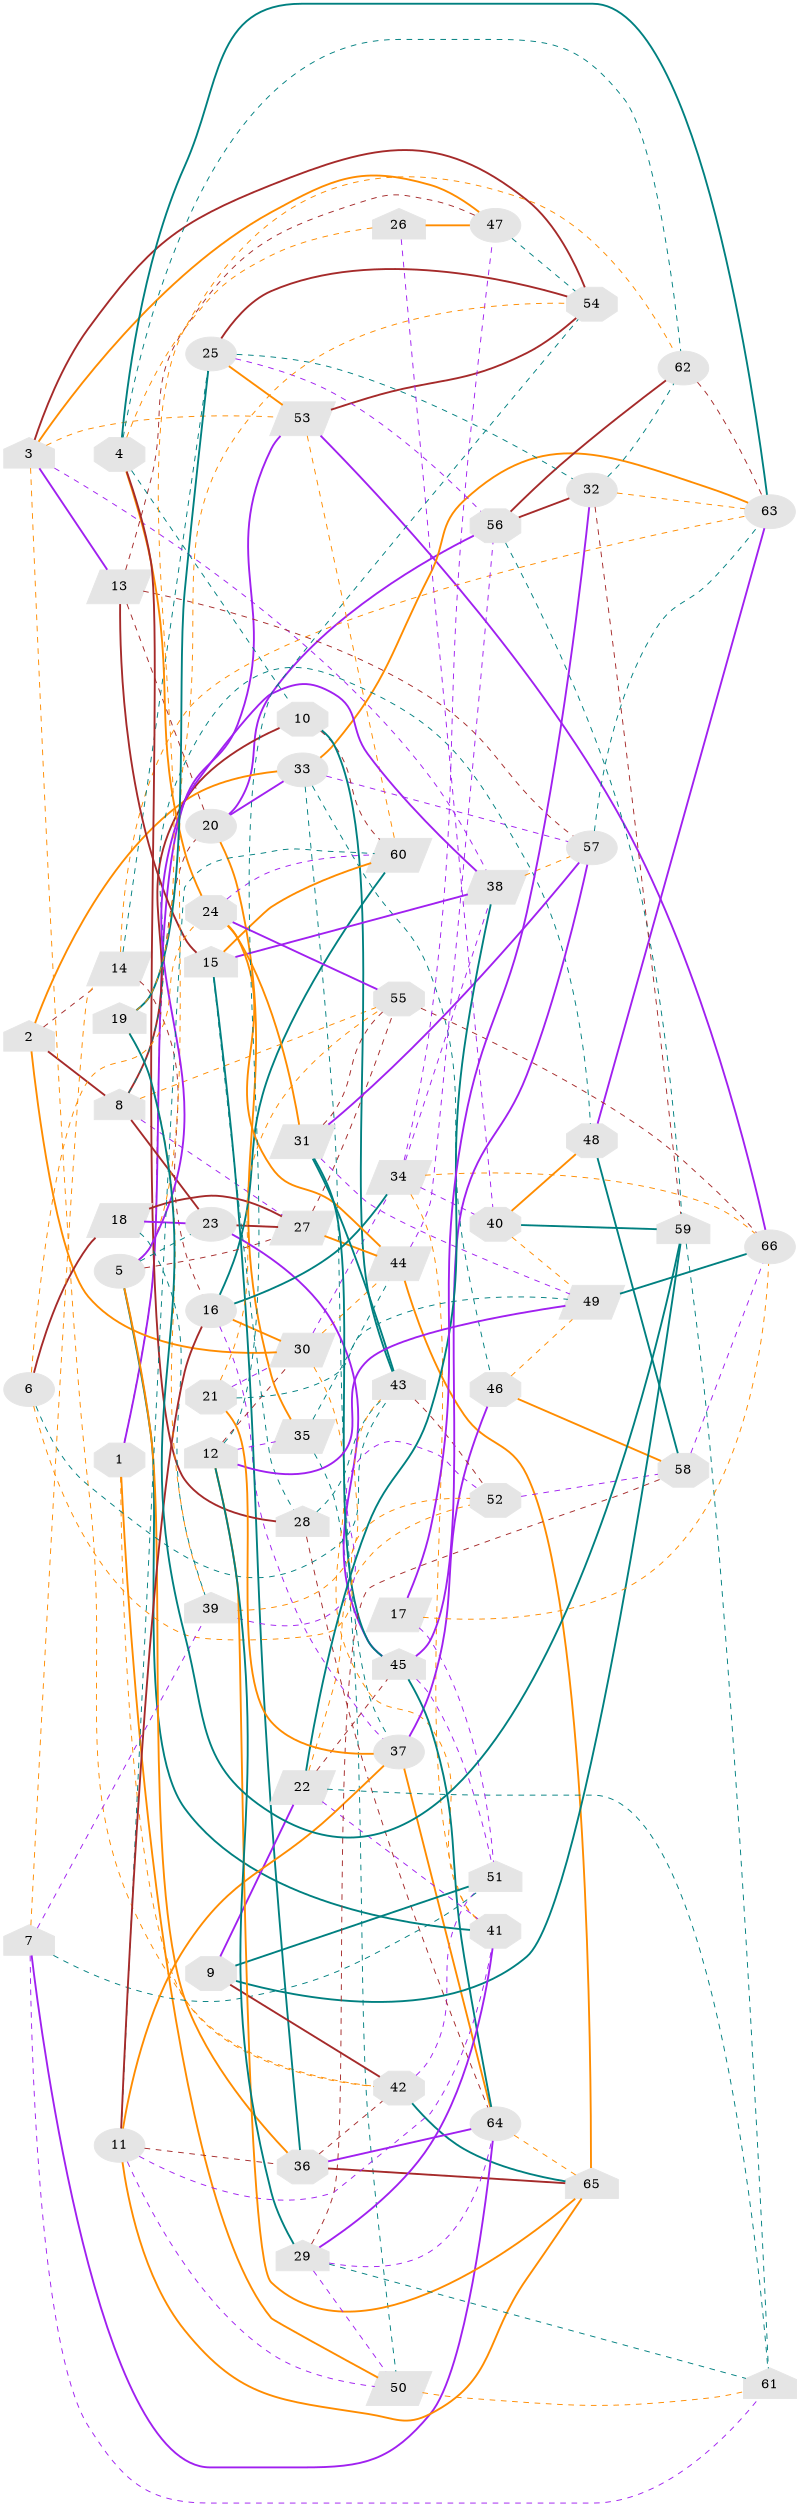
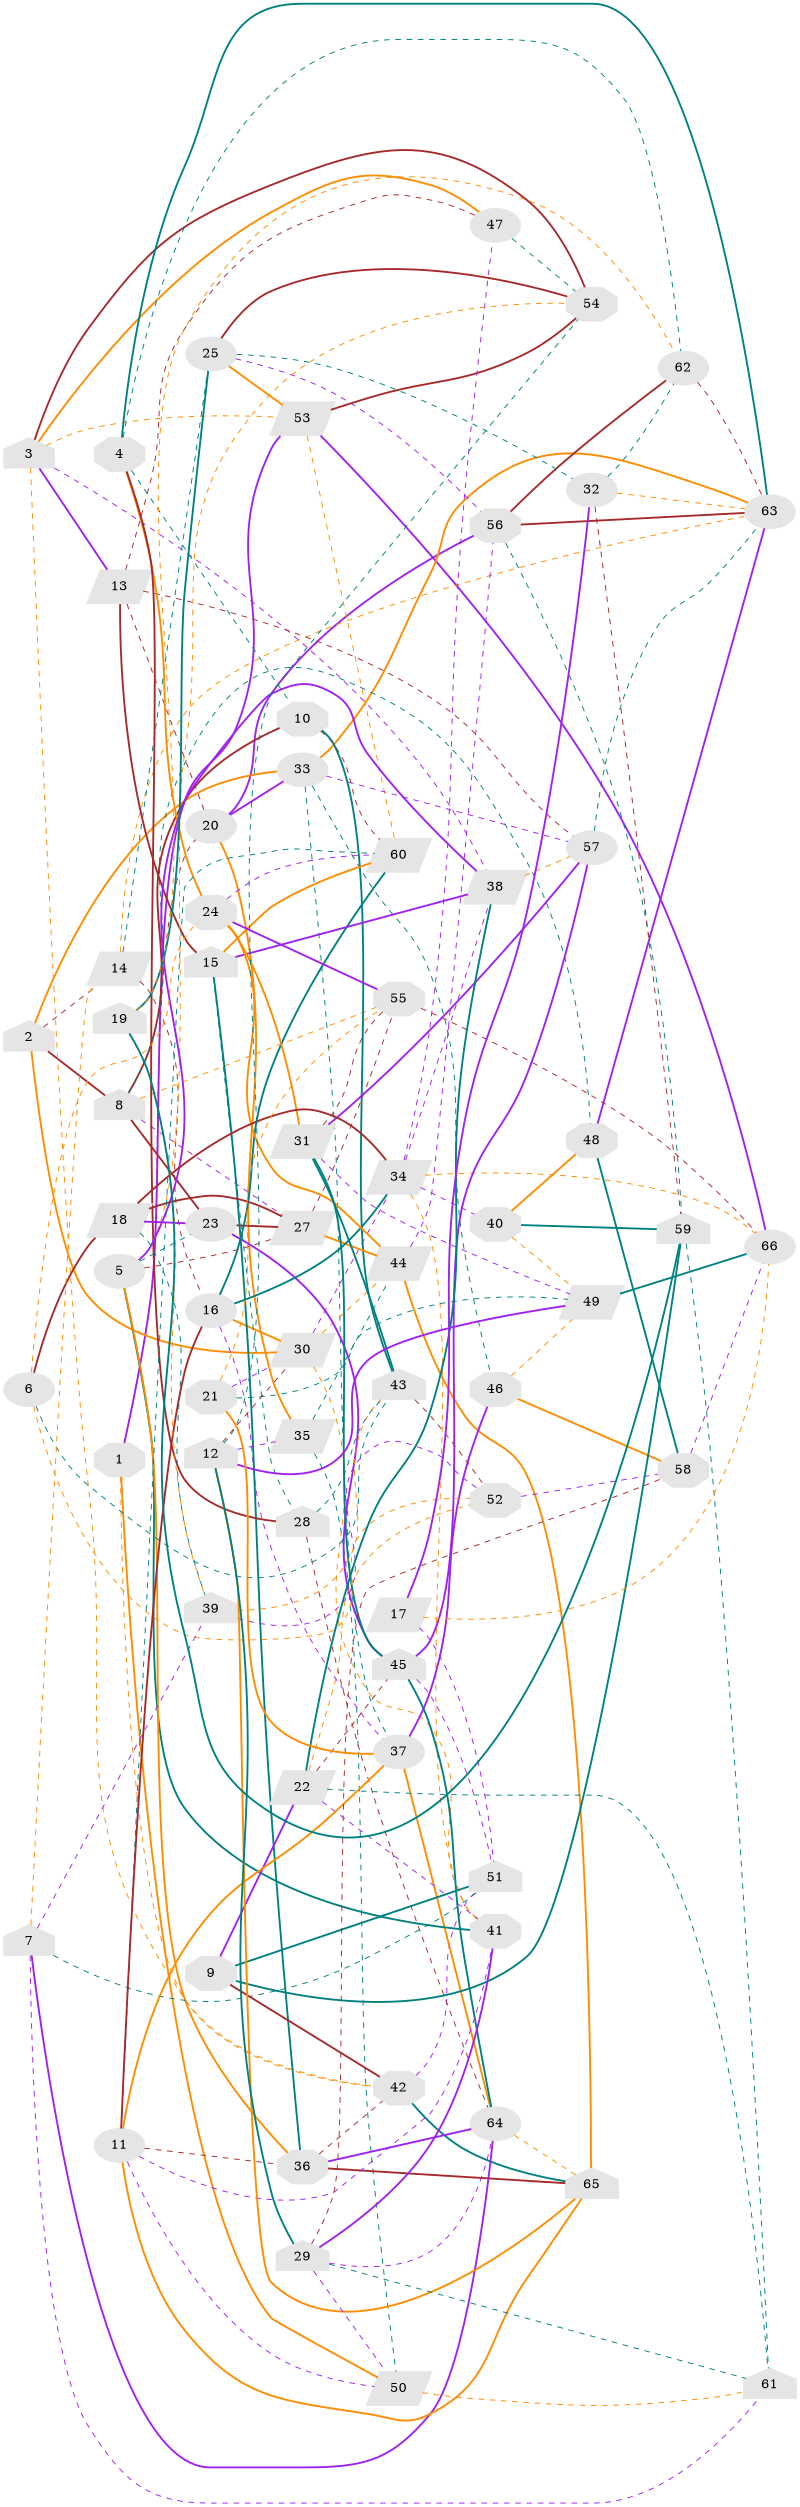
node "26": removed
edge "32" -- "56": now "63" -- "56"
edge "34" -- "18": added
